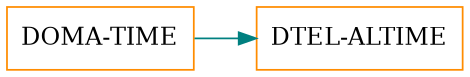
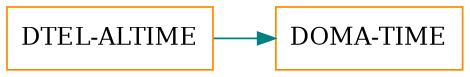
edge "DOMA-TIME" -> "DTEL-ALTIME": reversed
